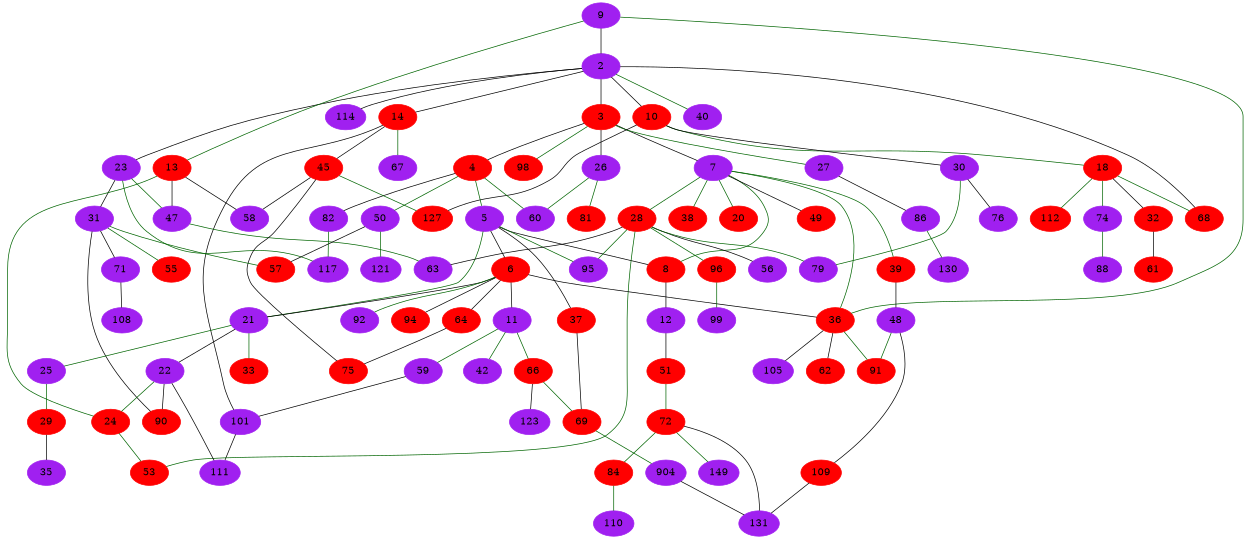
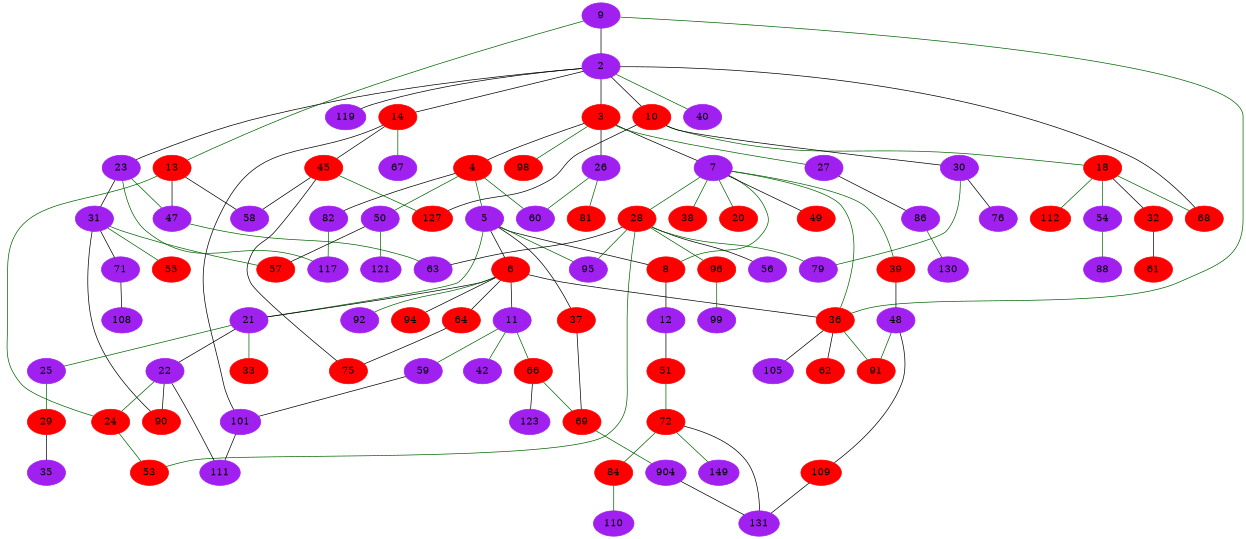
node "114": label "114" -> "119"
node "74": label "74" -> "54"
